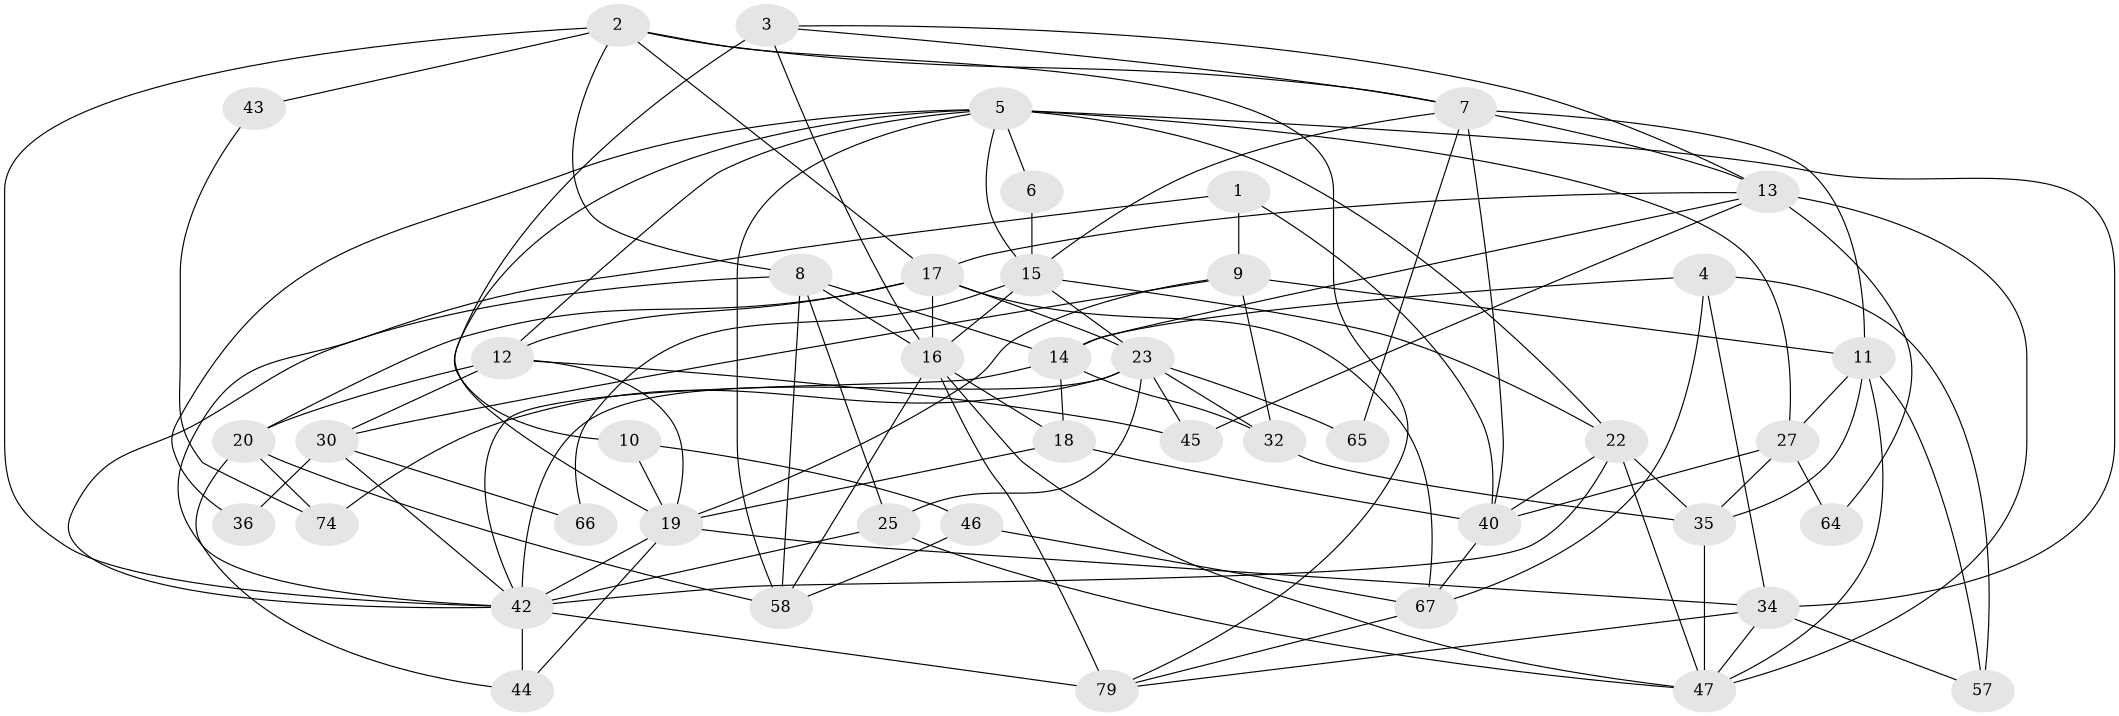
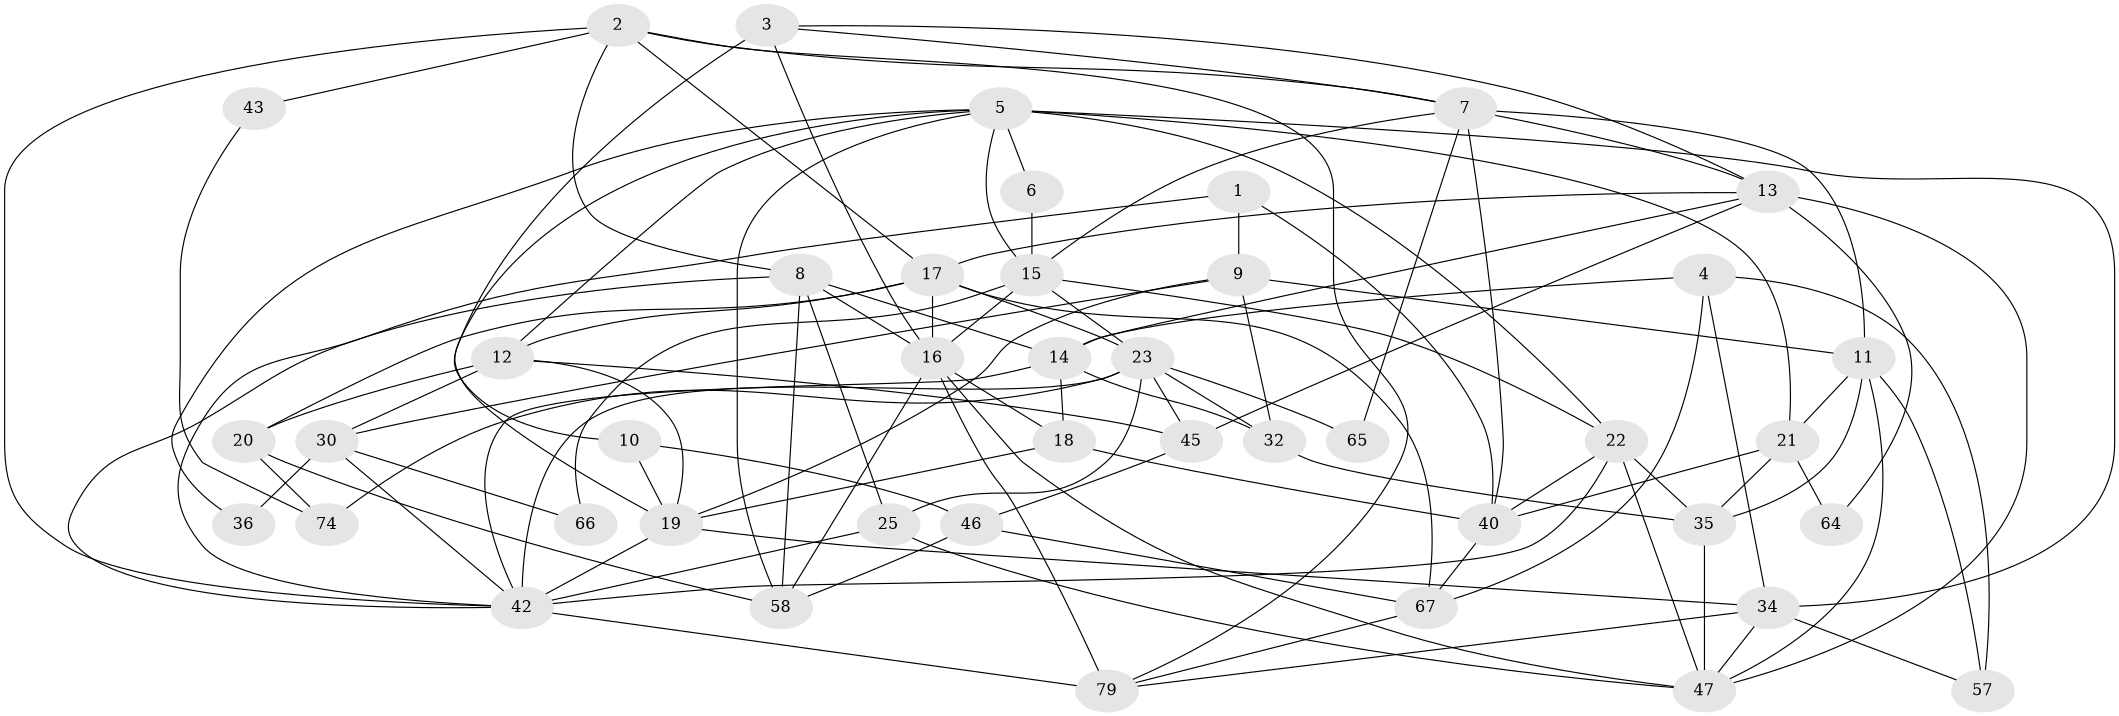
node "27": label "27" -> "21"
edge "45" -- "46": added
node "44": removed
